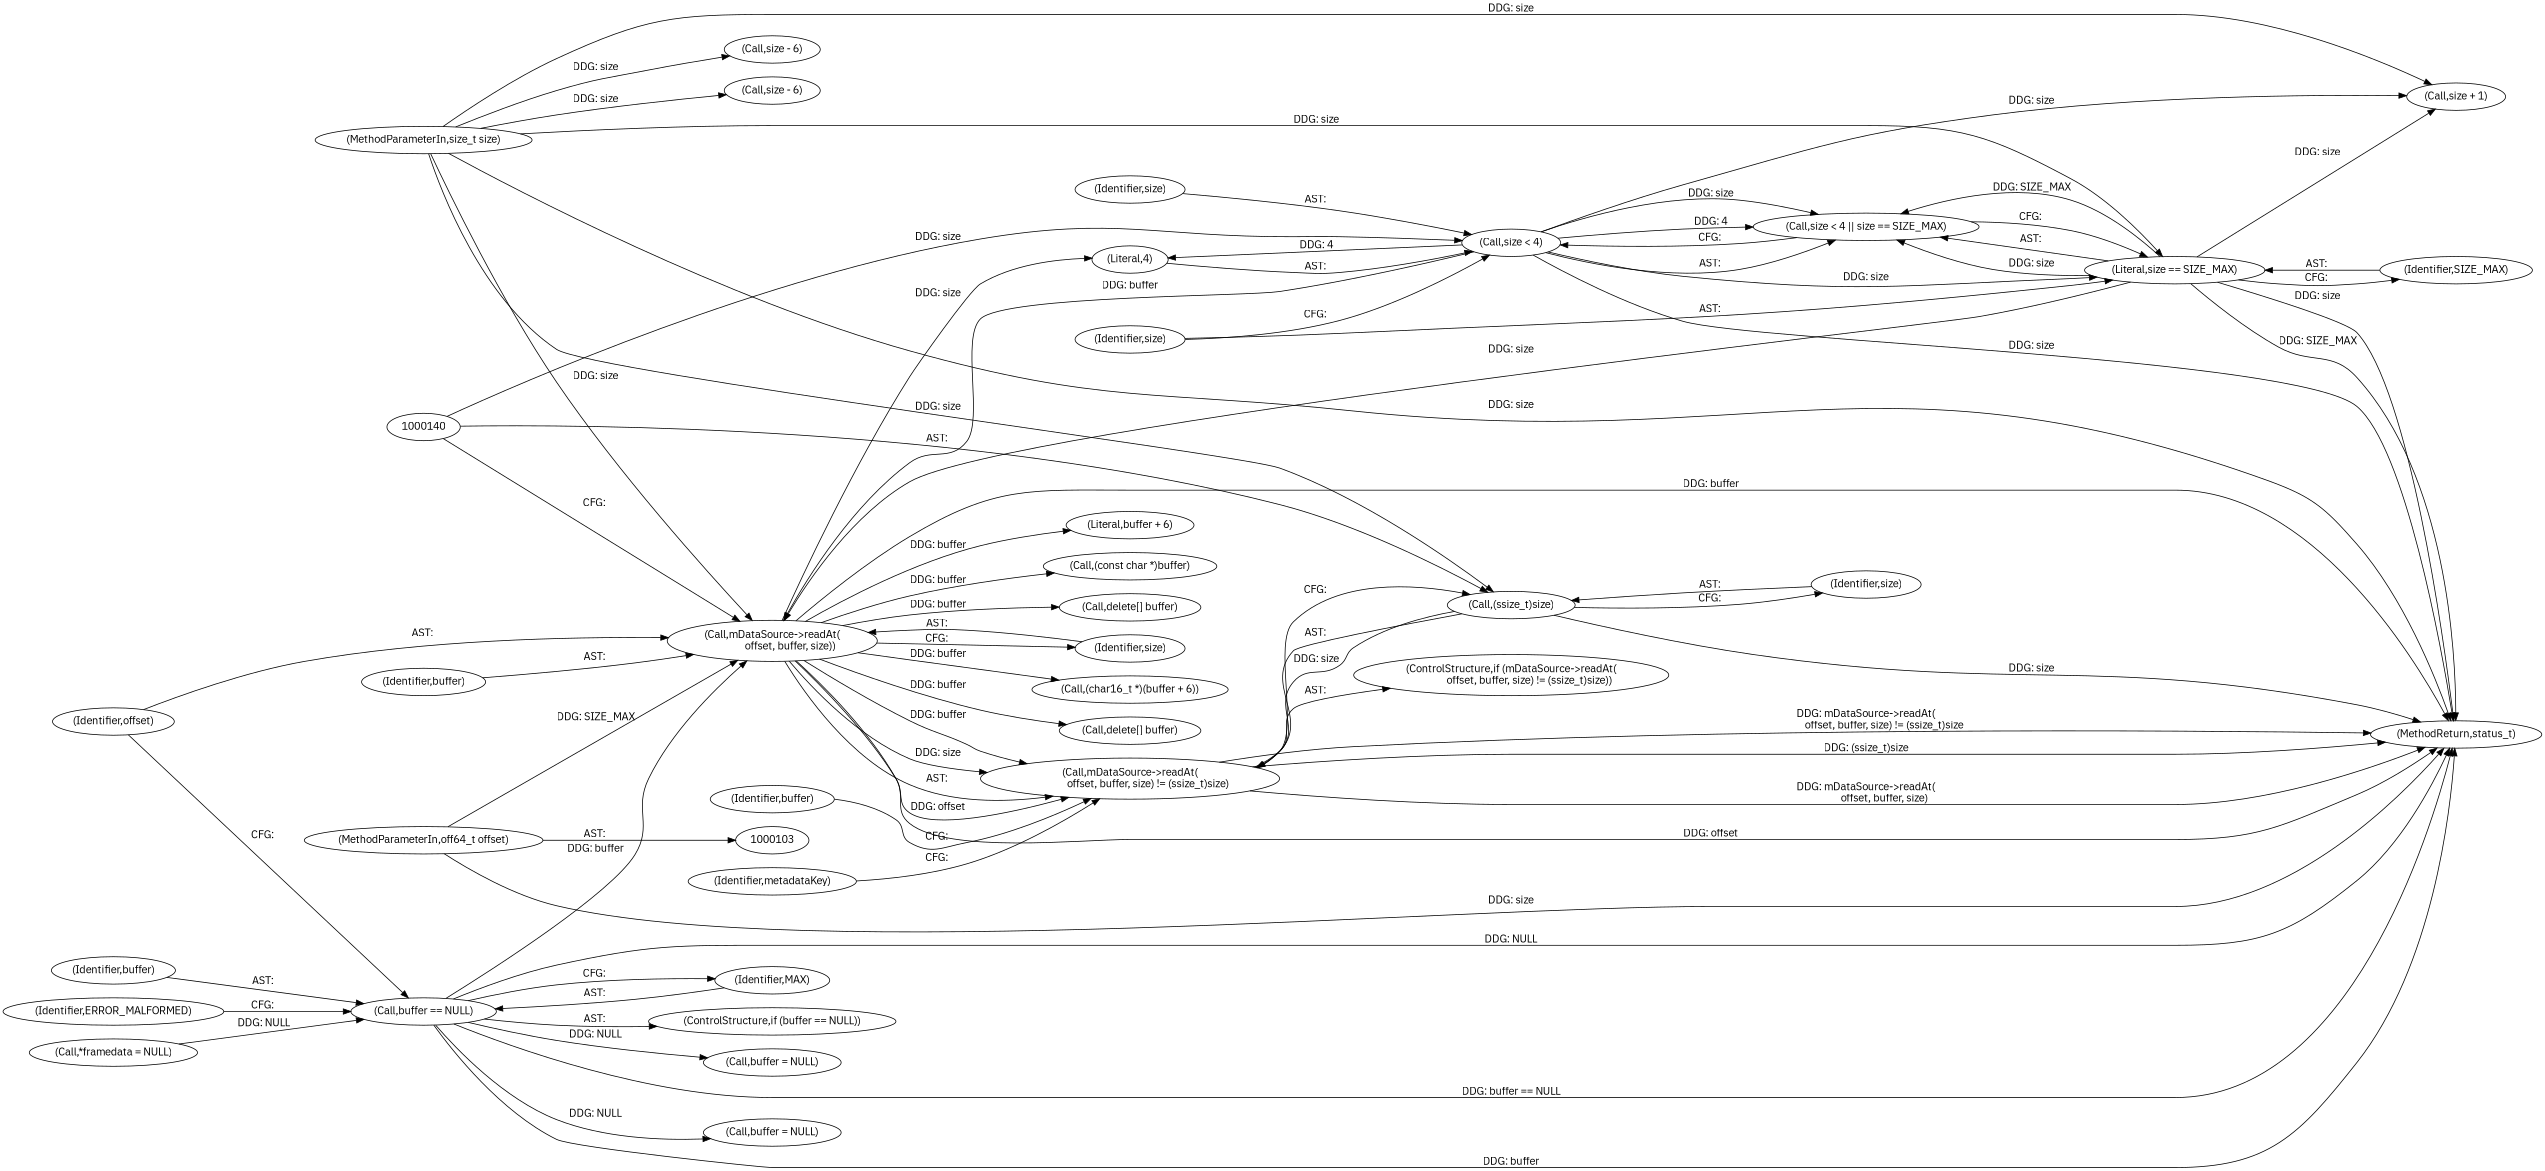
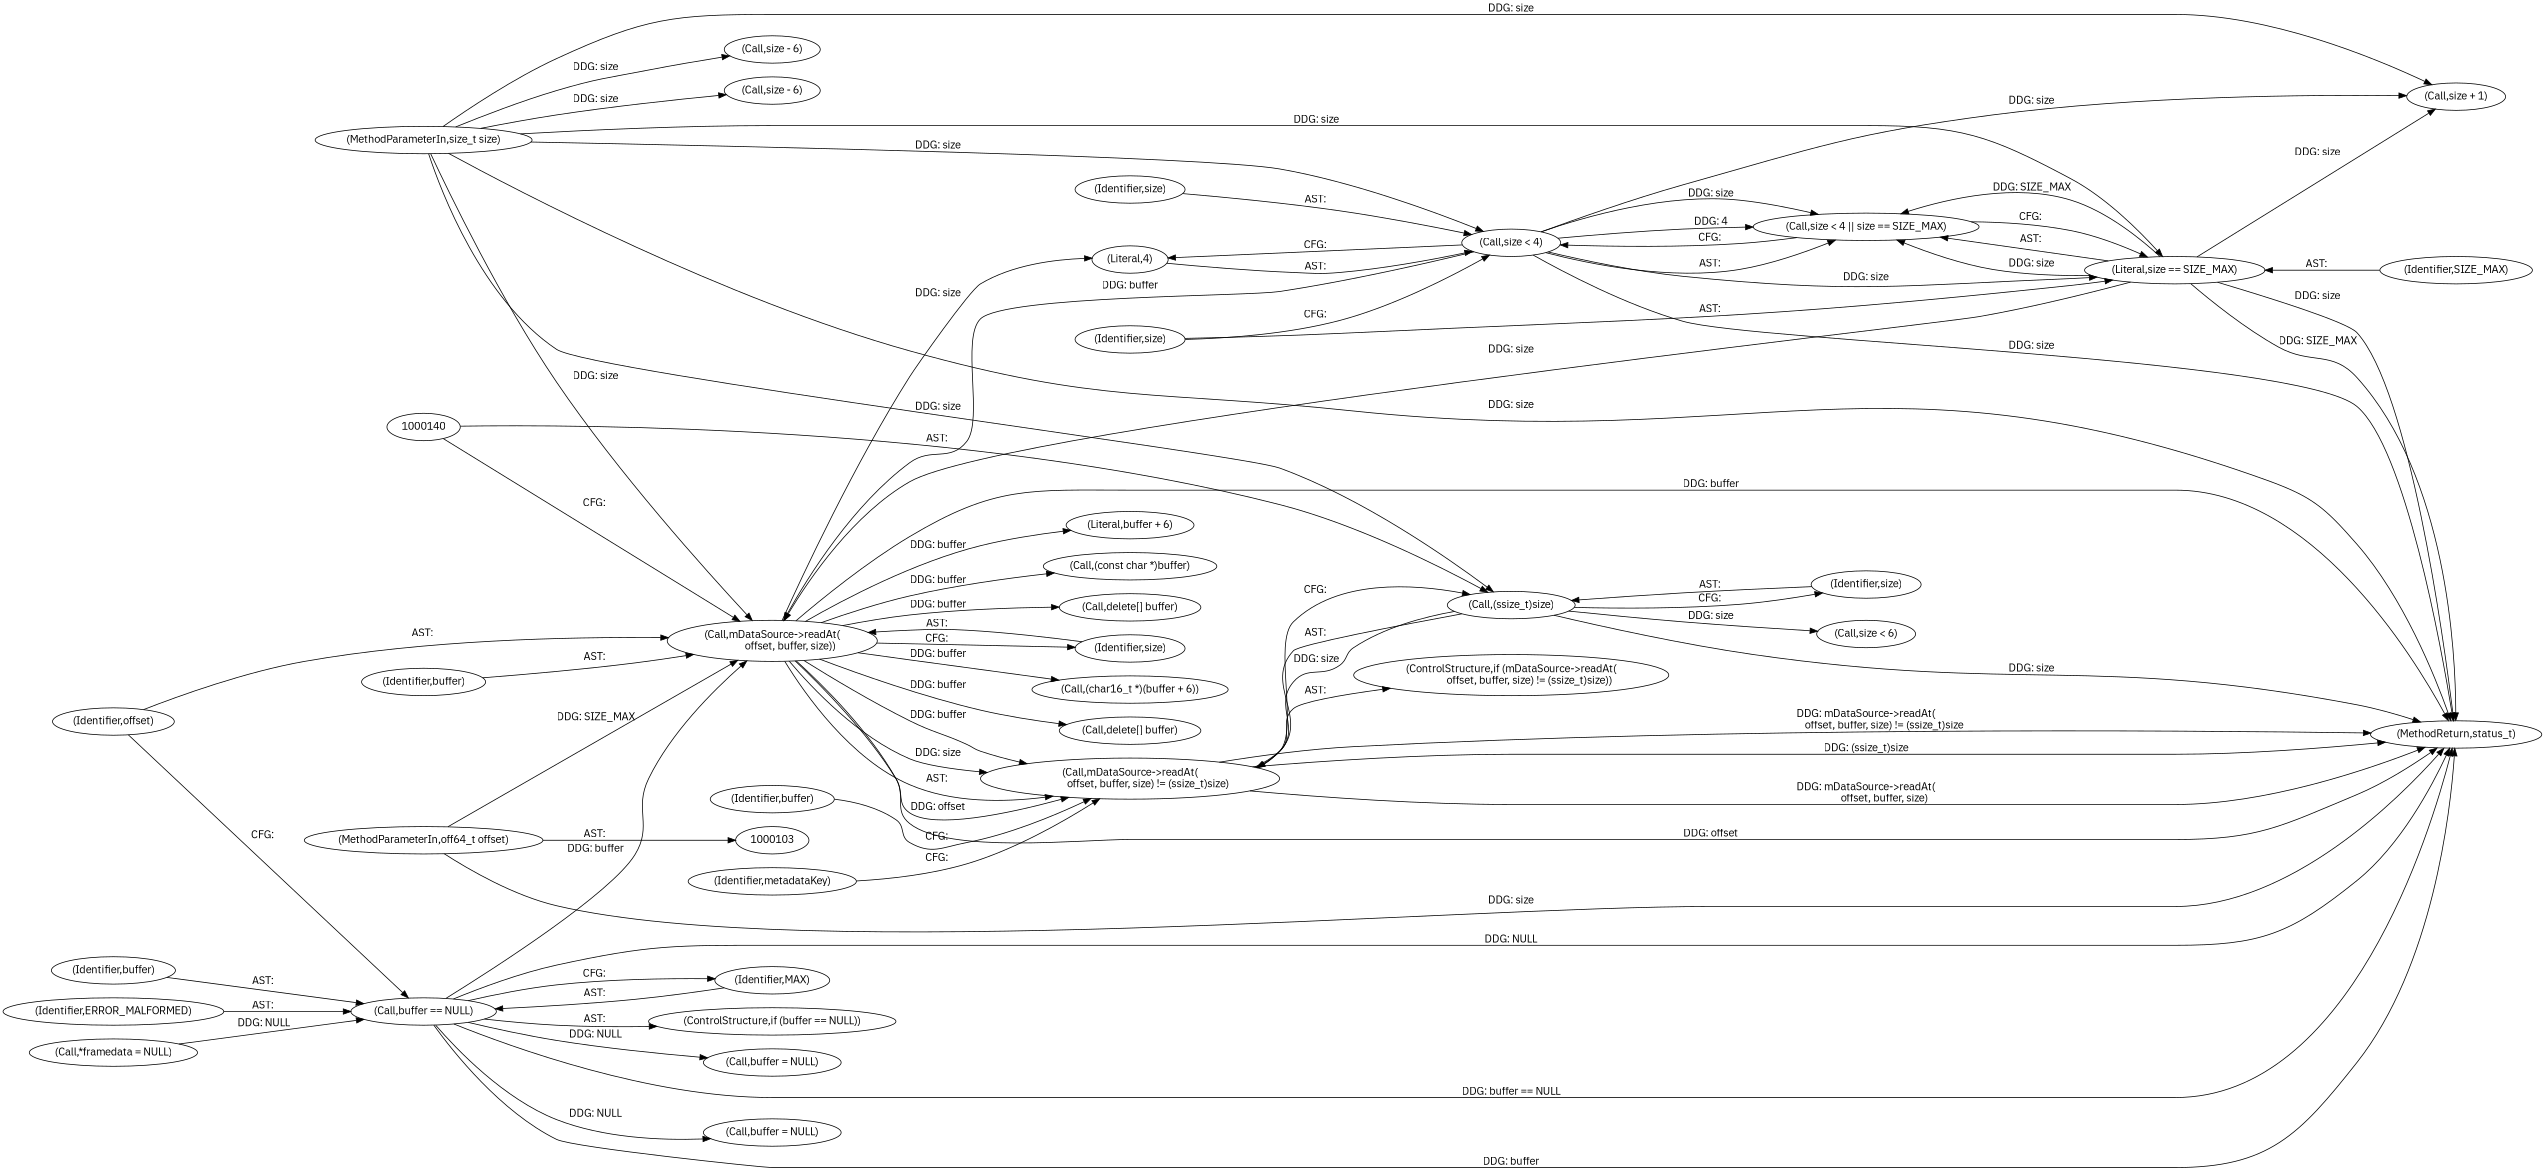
edge "(Call,size < 4)" -> "(Literal,4)": label "DDG: 4" -> "CFG: "
edge "1000140" -> "(Call,size < 4)": now "(MethodParameterIn,size_t size)" -> "(Call,size < 4)"
edge "(Literal,size == SIZE_MAX)" -> "(Identifier,SIZE_MAX)": removed, label "CFG:"
node "(Call,size < 6)": added
edge "(Identifier,ERROR_MALFORMED)" -> "(Call,buffer == NULL)": label "CFG: " -> "AST: "
